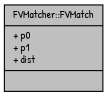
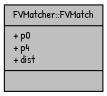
node "FVMatcher::FVMatch": text "+ p1" -> "+ p4"
